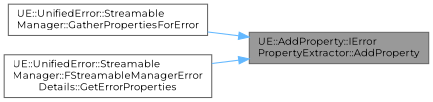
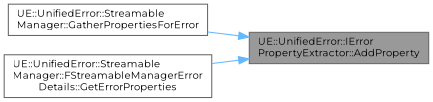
node "UE::AddProperty::IError PropertyExtractor::AddProperty": label "UE::AddProperty::IError PropertyExtractor::AddProperty" -> "UE::UnifiedError::IError PropertyExtractor::AddProperty"
